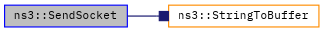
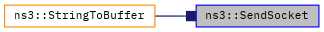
edge "ns3::SendSocket" -> "ns3::StringToBuffer": reversed
